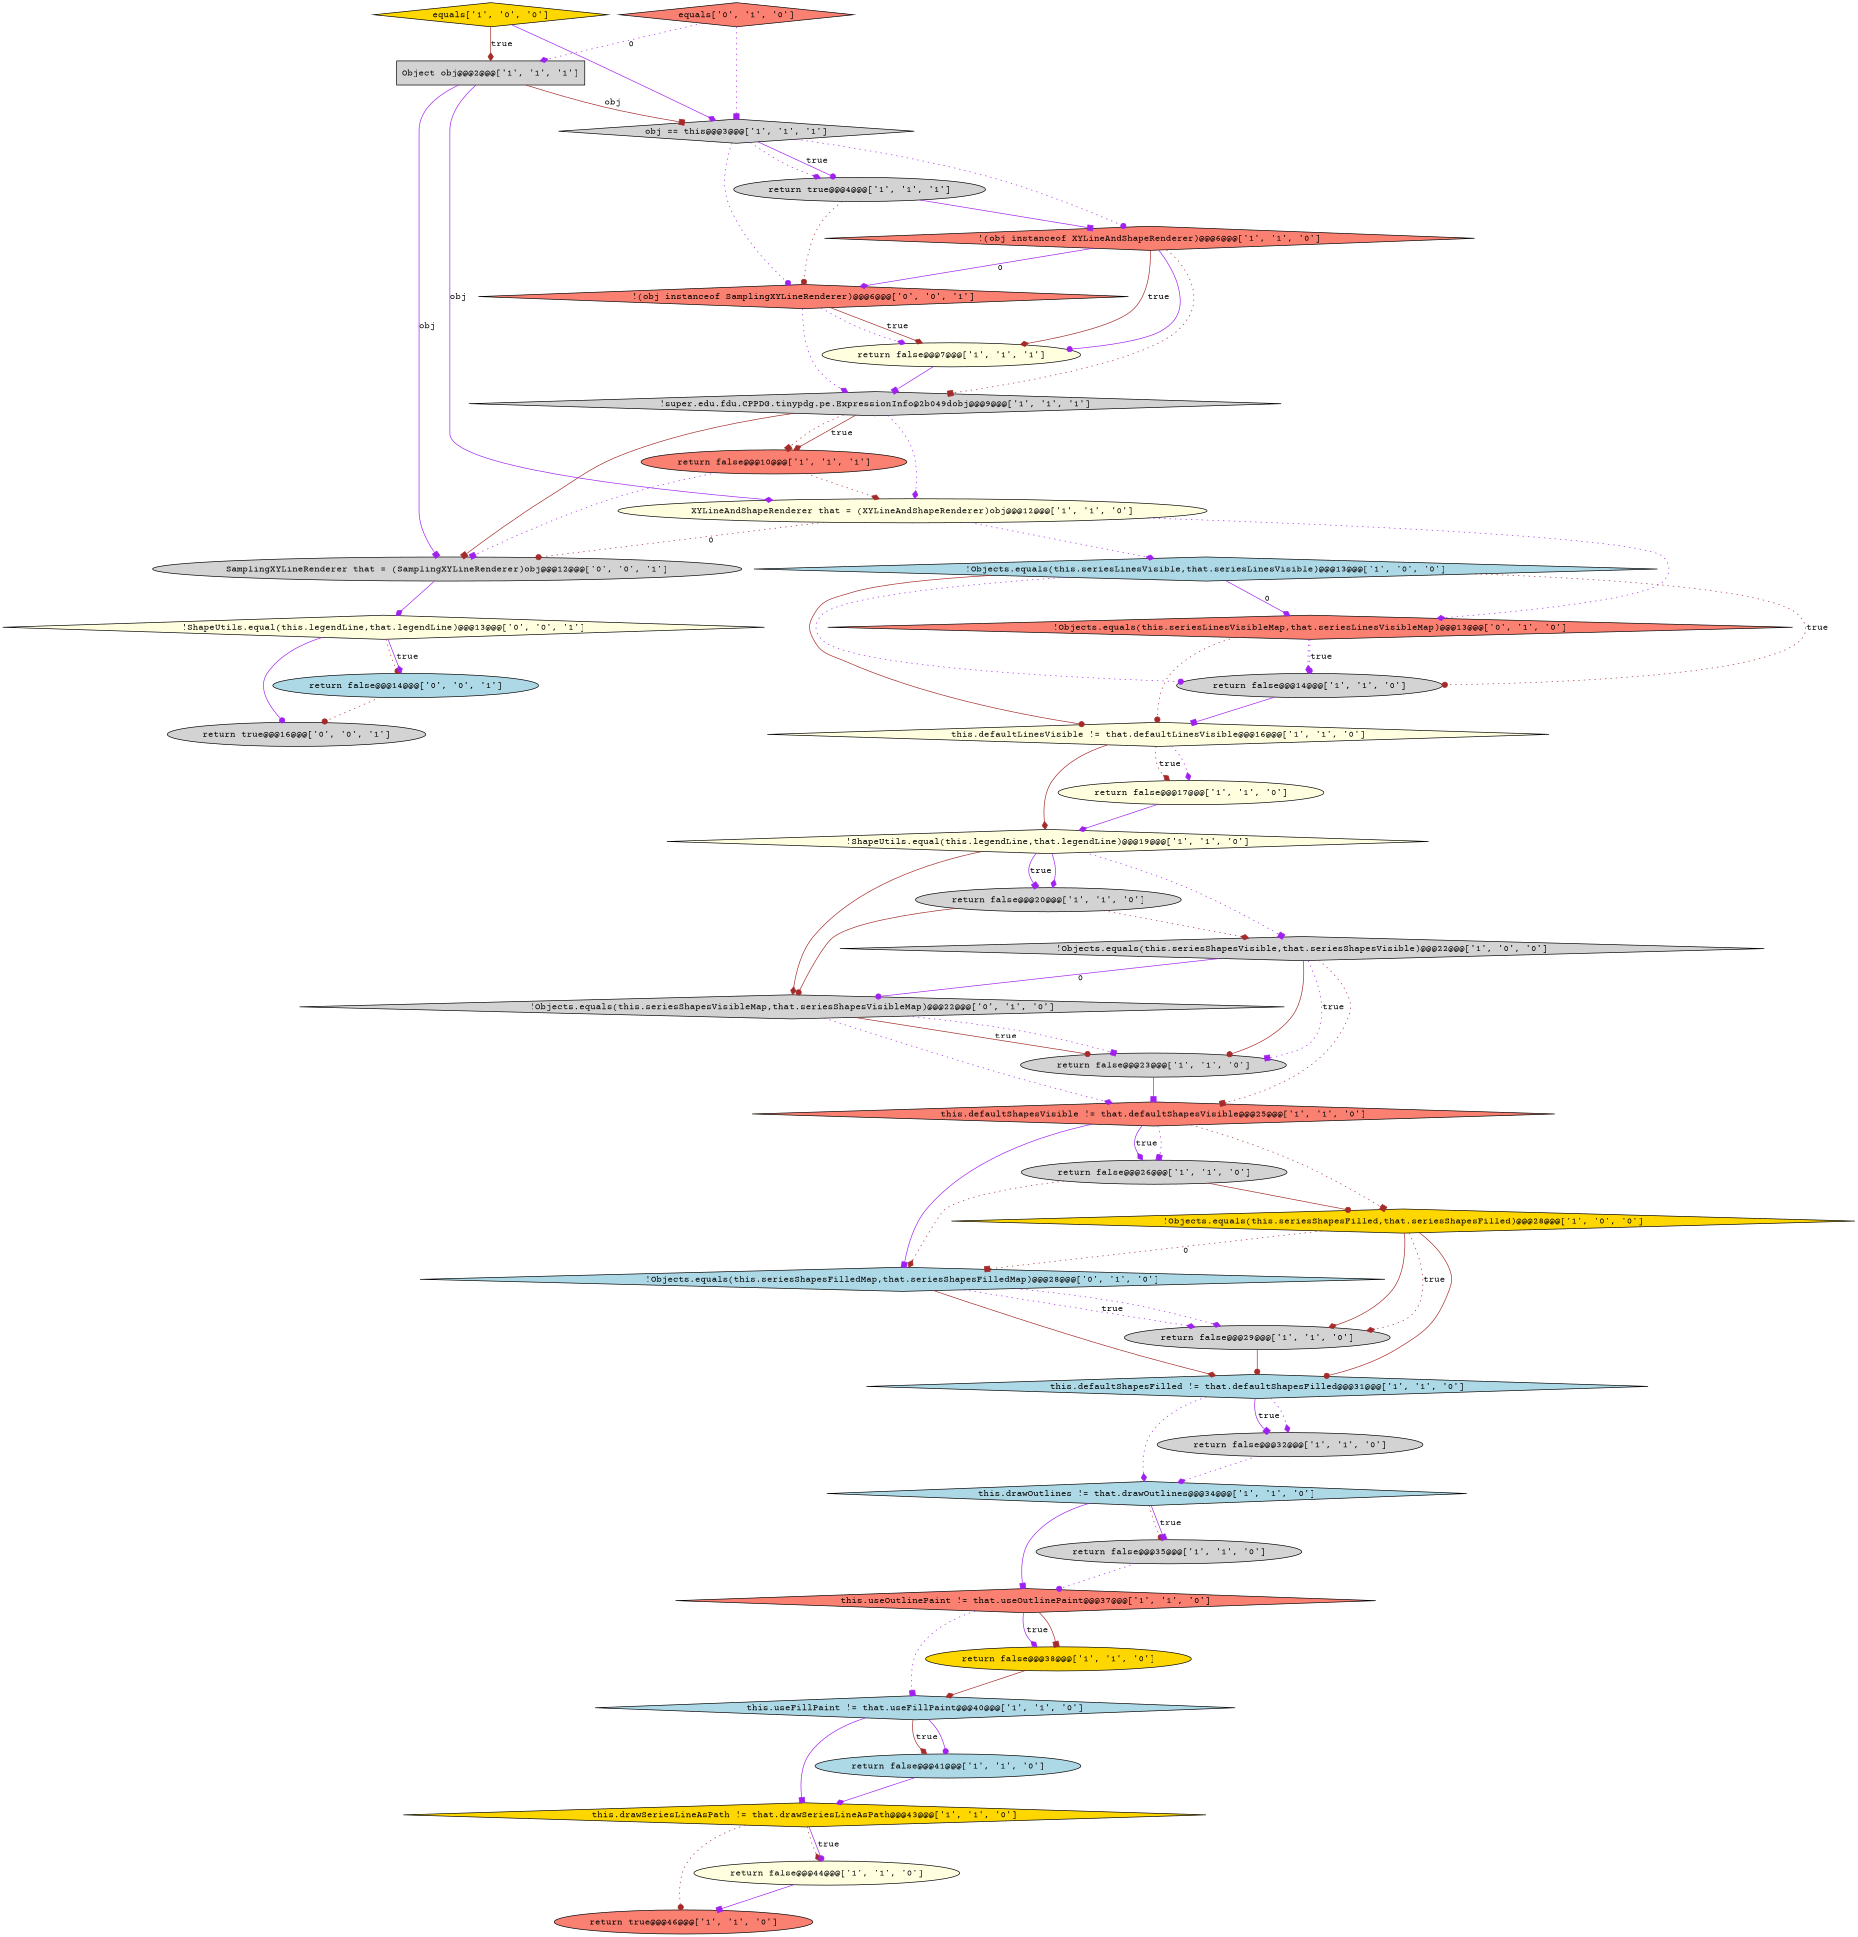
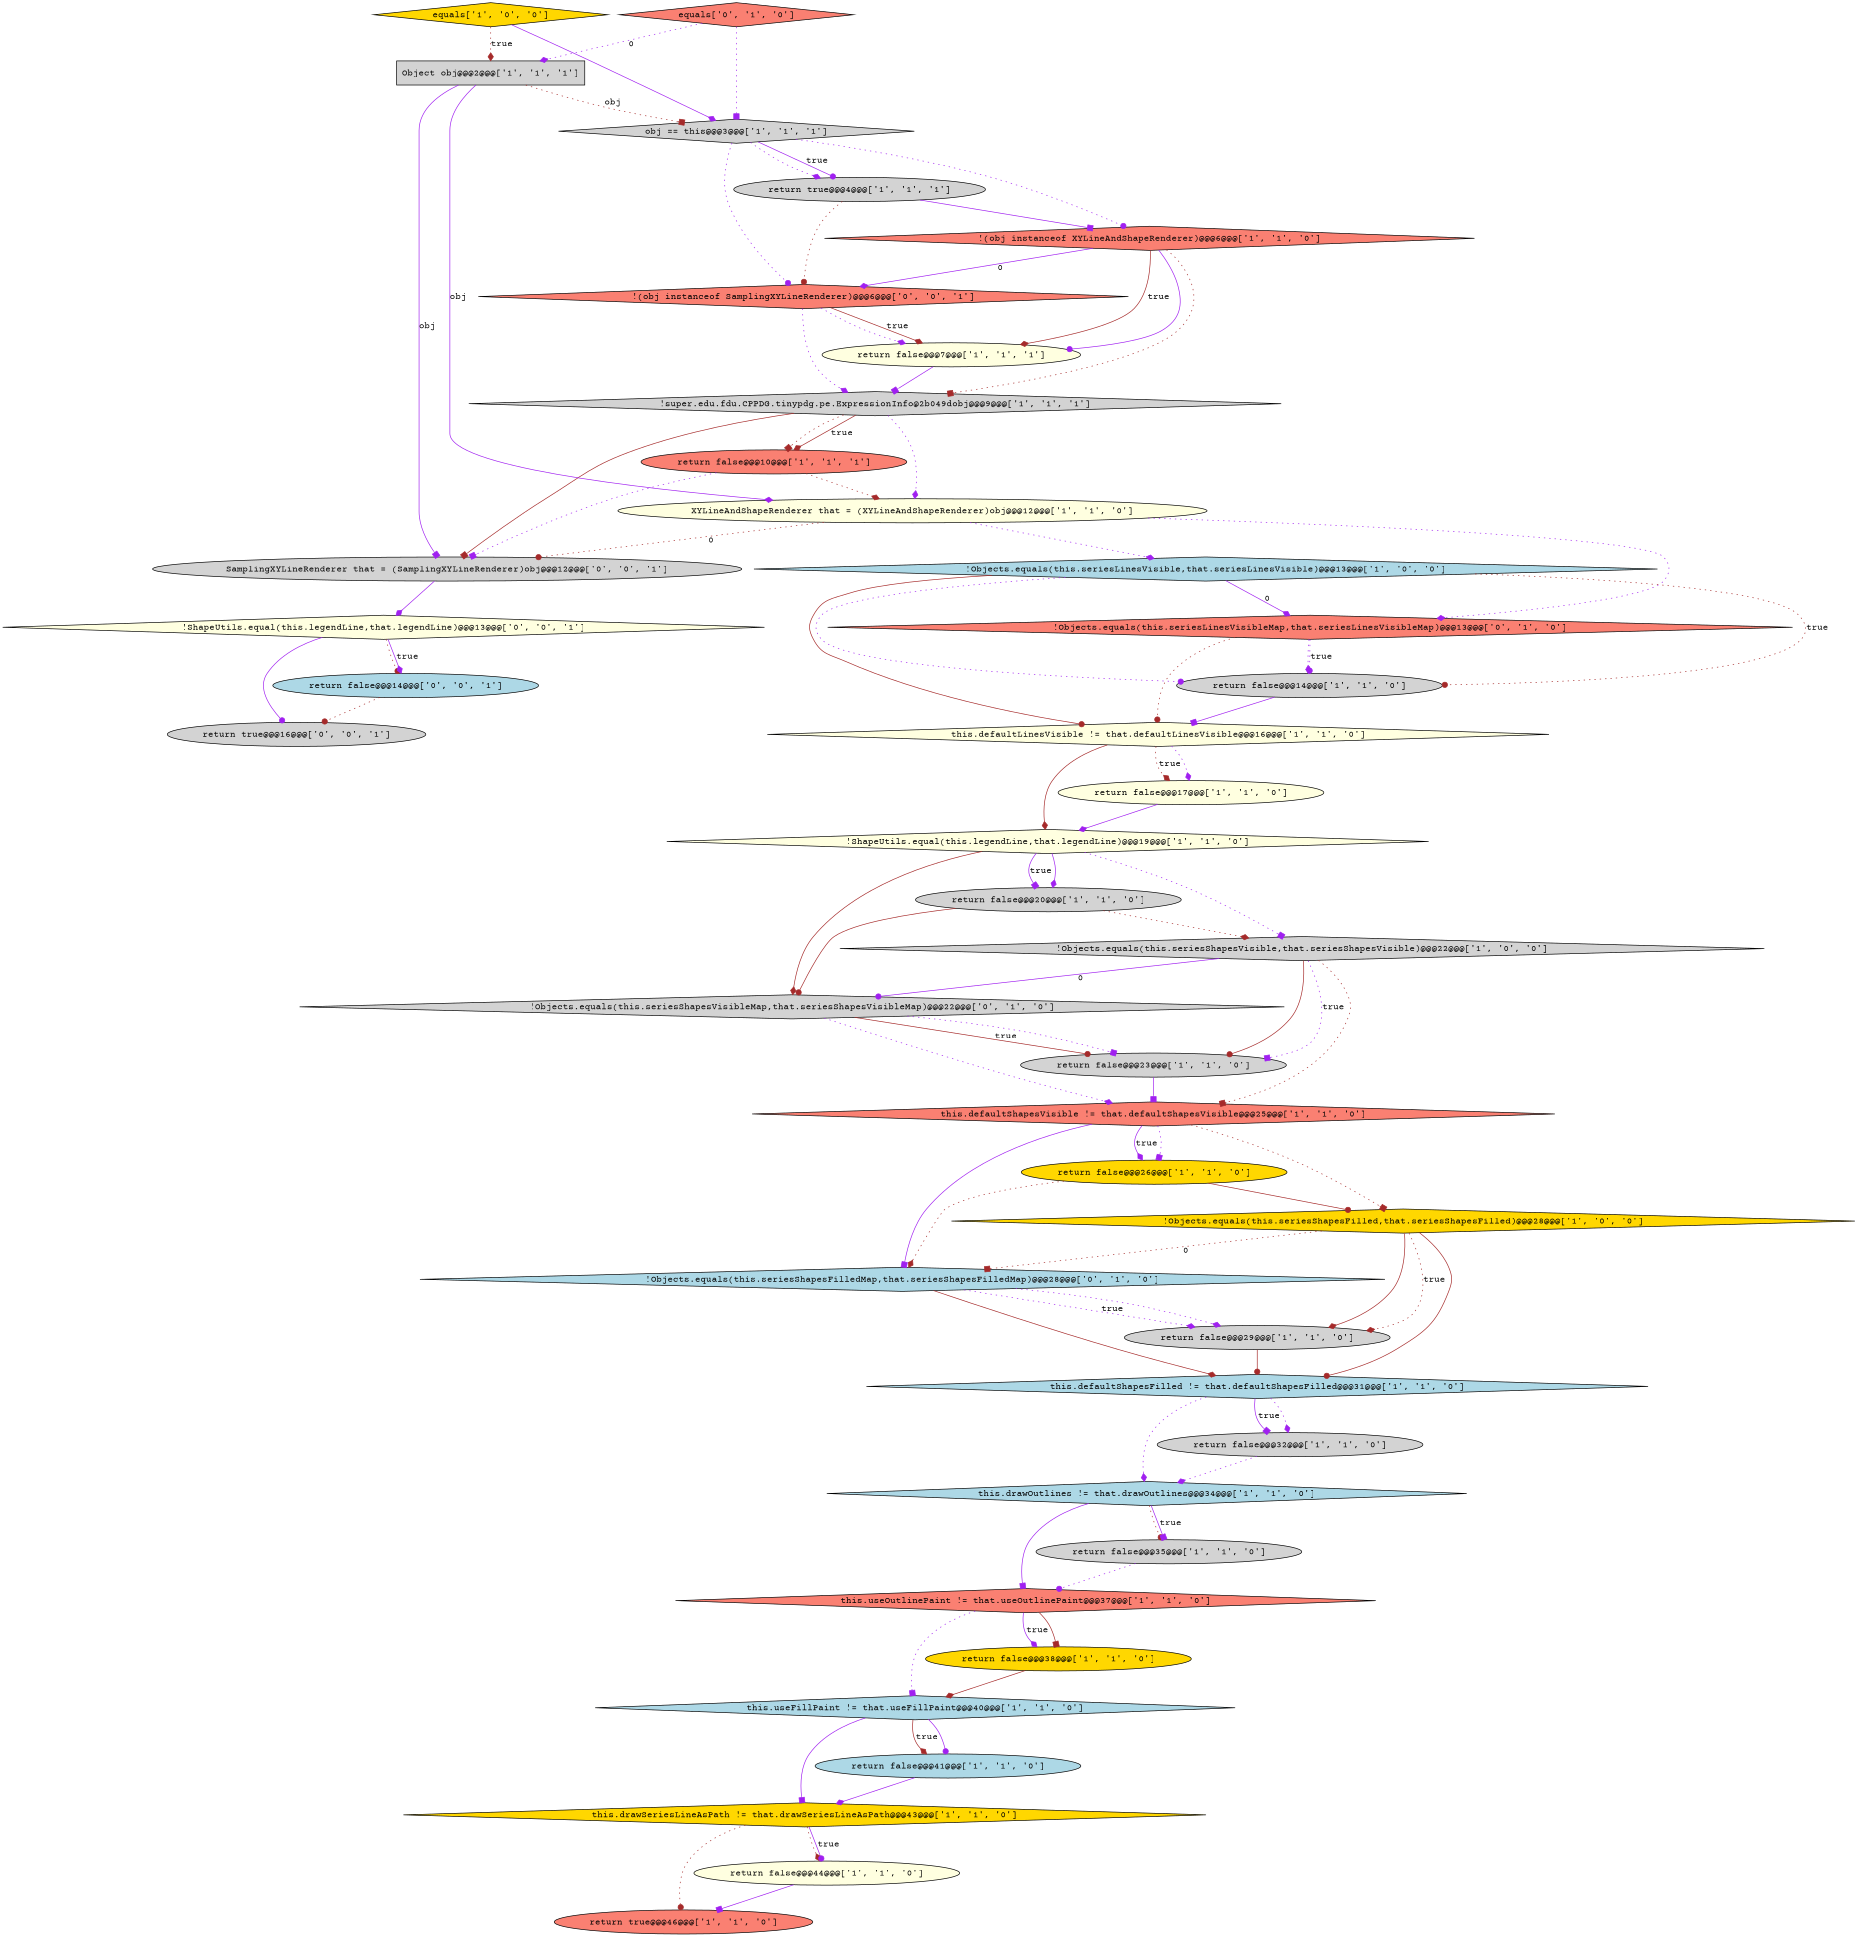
edge "equals['1', '0', '0']" -> "Object obj@@@2@@@['1', '1', '1']": style solid -> dotted
edge "Object obj@@@2@@@['1', '1', '1']" -> "obj == this@@@3@@@['1', '1', '1']": style solid -> dotted
node "return false@@@26@@@['1', '1', '0']": fillcolor lightgrey -> gold
